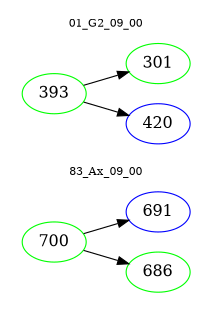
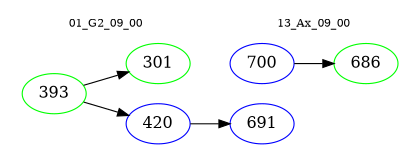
cluster "83_Ax_09_00": label "83_Ax_09_00" -> "13_Ax_09_00"
edge "700" -> "691": now "420" -> "691"
node "700": color green -> blue
